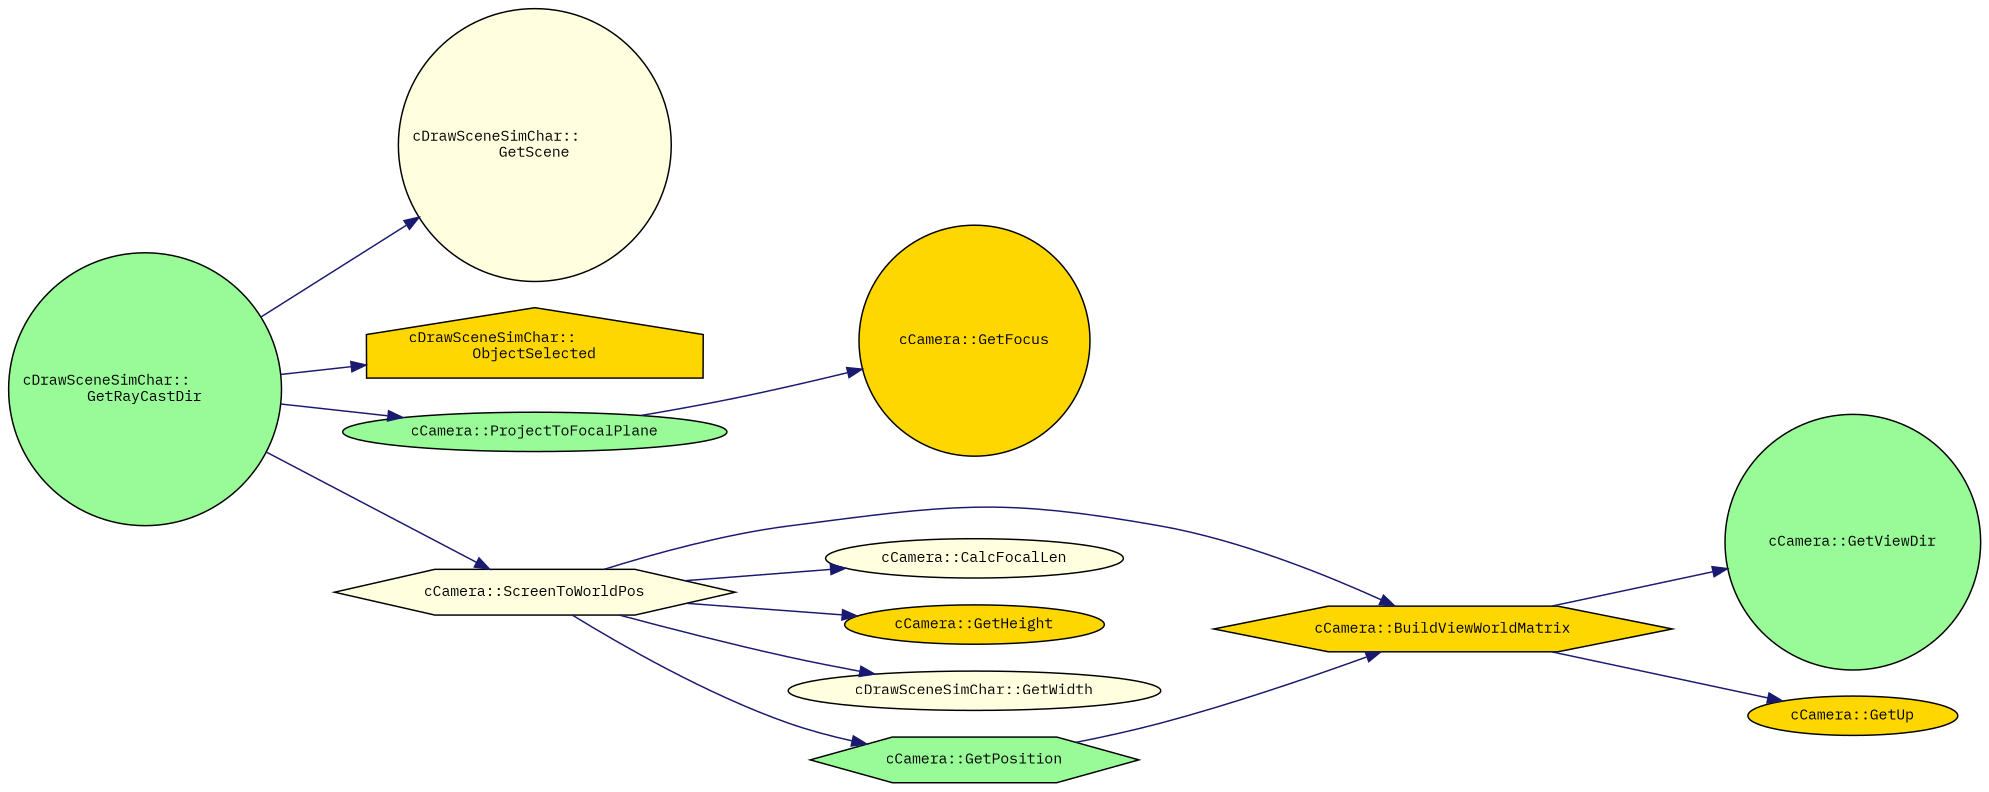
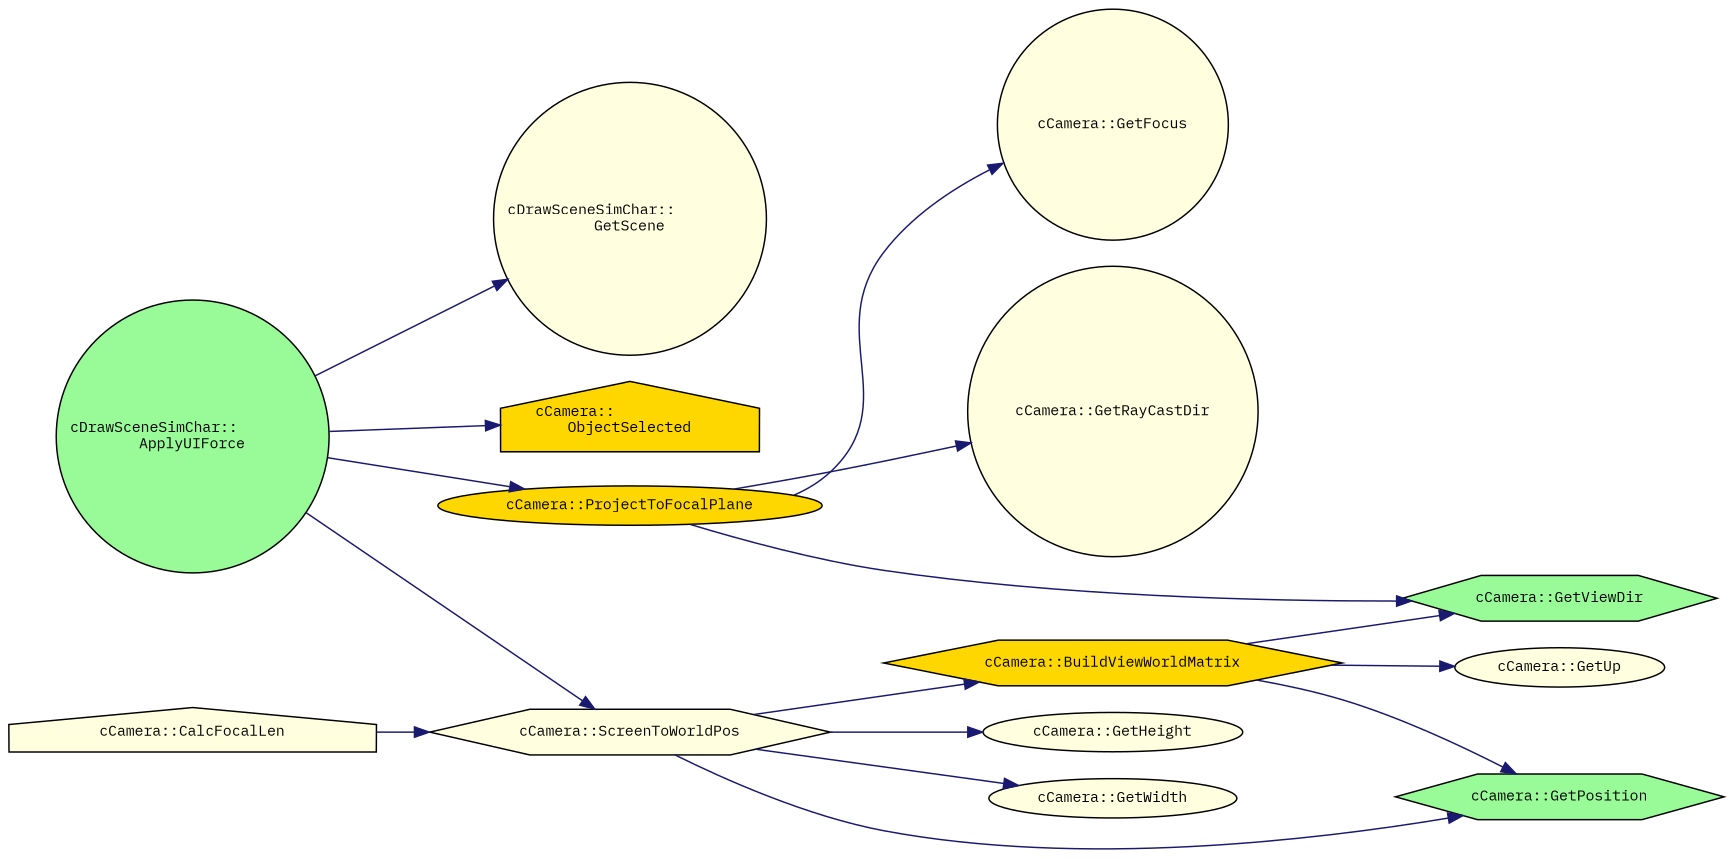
node "cCamera::GetFocus": fillcolor gold -> lightyellow
node "cDrawSceneSimChar:: ObjectSelected": label "cDrawSceneSimChar:: ObjectSelected" -> "cCamera:: ObjectSelected"
node "cDrawSceneSimChar:: GetRayCastDir": label "cDrawSceneSimChar:: GetRayCastDir" -> "cDrawSceneSimChar:: ApplyUIForce"
node "cCamera::GetRayCastDir": added
node "cCamera::ProjectToFocalPlane": fillcolor palegreen -> gold
node "cCamera::GetViewDir": shape circle -> hexagon
node "cCamera::CalcFocalLen": shape ellipse -> house
edge "cCamera::ScreenToWorldPos" -> "cCamera::CalcFocalLen": reversed
edge "cCamera::ProjectToFocalPlane" -> "cCamera::GetViewDir": added
node "cCamera::GetHeight": fillcolor gold -> lightyellow
node "cDrawSceneSimChar::GetWidth": label "cDrawSceneSimChar::GetWidth" -> "cCamera::GetWidth"
edge "cCamera::GetPosition" -> "cCamera::BuildViewWorldMatrix": reversed
node "cCamera::GetUp": fillcolor gold -> lightyellow
